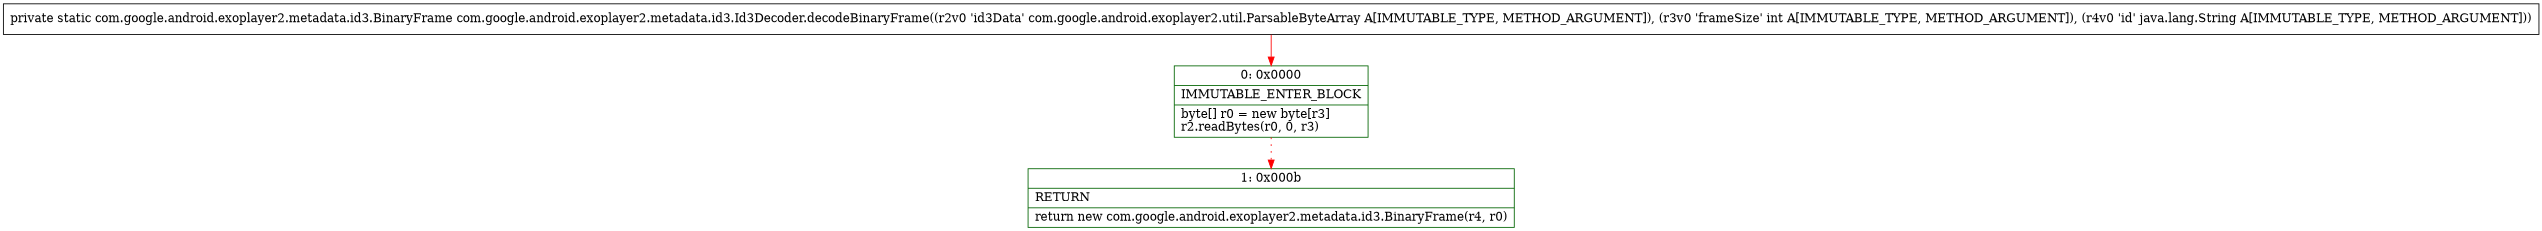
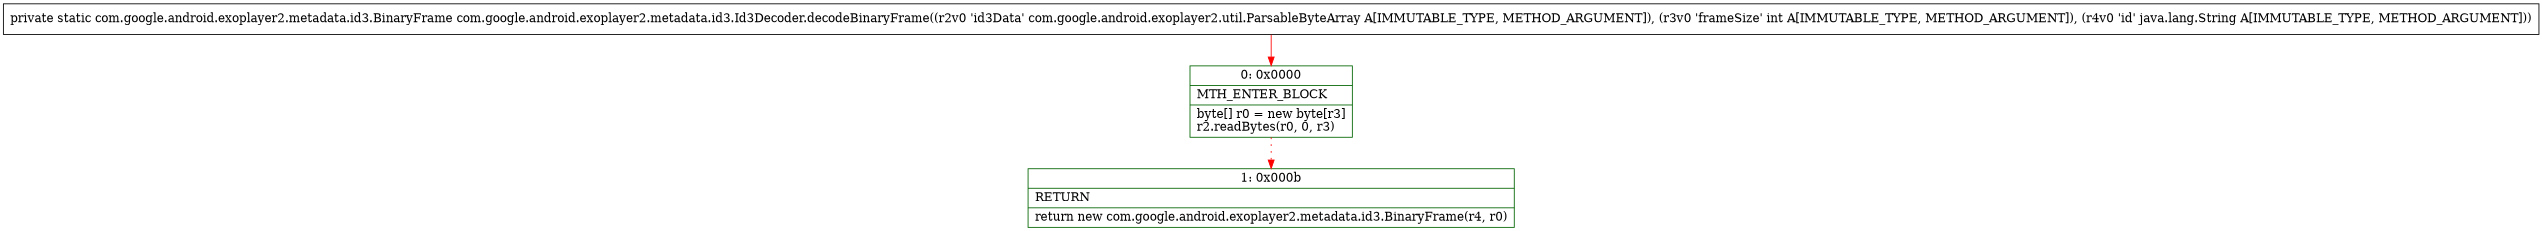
node "0: 0x0000": text "IMMUTABLE_ENTER_BLOCK" -> "MTH_ENTER_BLOCK"
